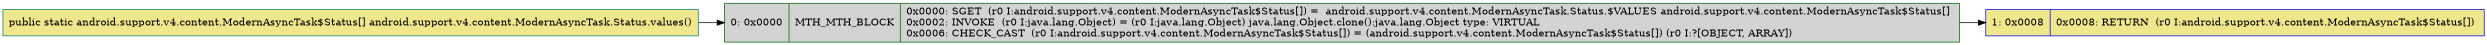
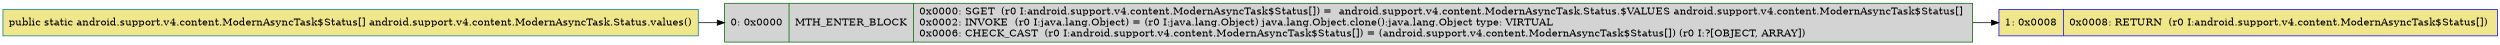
node "0: 0x0000": text "MTH_MTH_BLOCK" -> "MTH_ENTER_BLOCK"
